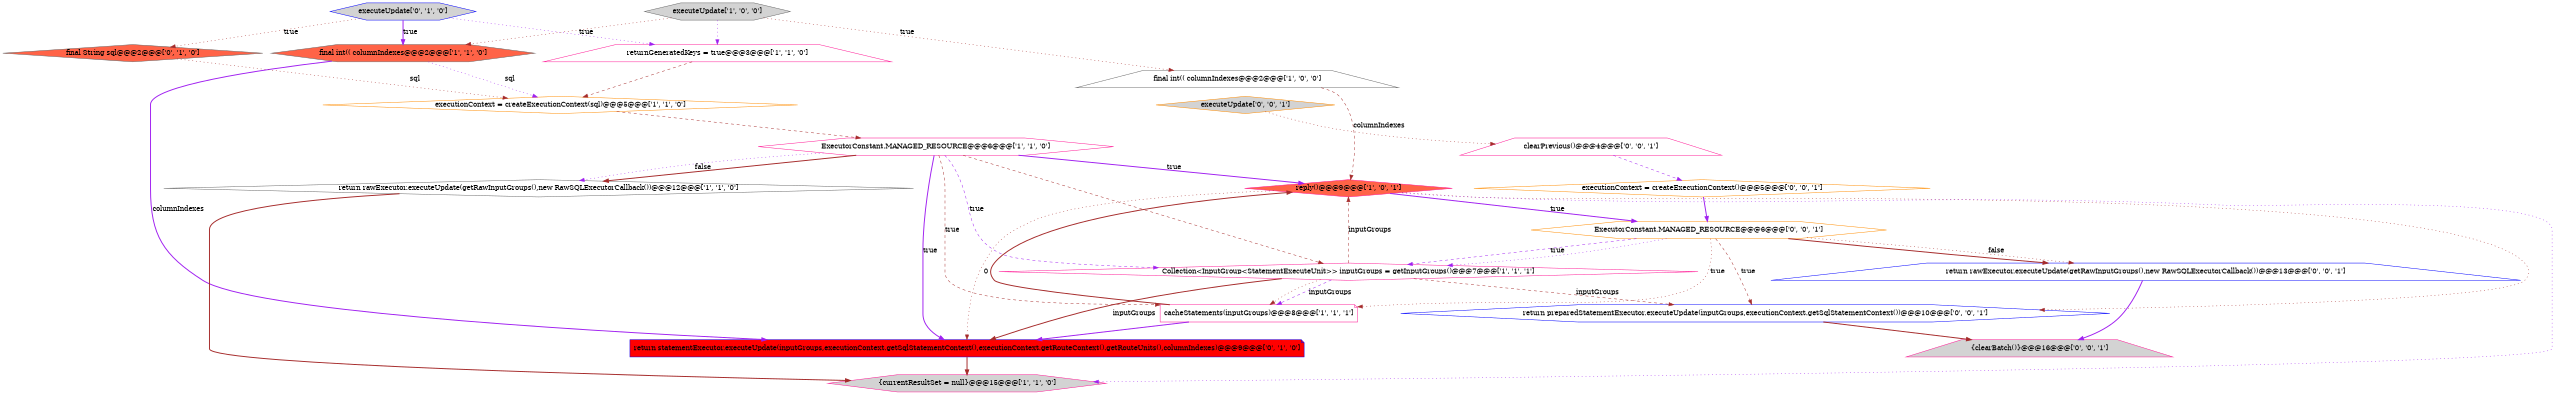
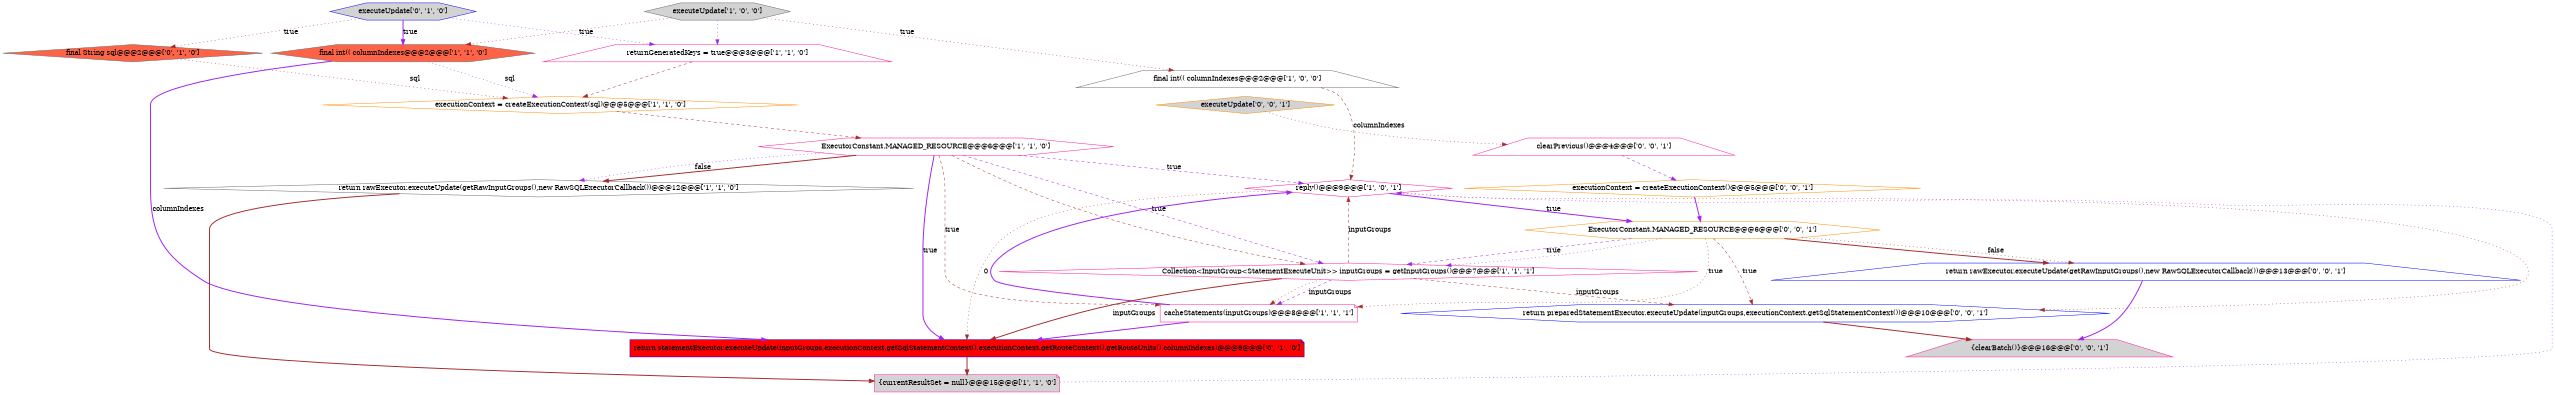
edge "ExecutorConstant.MANAGED_RESOURCE@@@6@@@['1', '1', '0']" -> "reply()@@@9@@@['1', '0', '1']": style bold -> dashed
node "reply()@@@9@@@['1', '0', '1']": fillcolor tomato -> white
edge "cacheStatements(inputGroups)@@@8@@@['1', '1', '1']" -> "reply()@@@9@@@['1', '0', '1']": color brown -> purple
edge "reply()@@@9@@@['1', '0', '1']" -> "{currentResultSet = null}@@@15@@@['1', '1', '0']": reversed
node "{currentResultSet = null}@@@15@@@['1', '1', '0']": shape hexagon -> note
